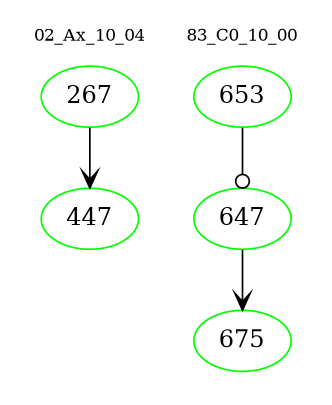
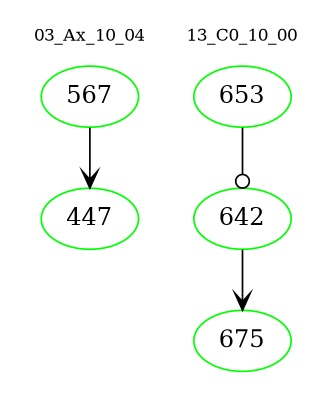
cluster "02_Ax_10_04": label "02_Ax_10_04" -> "03_Ax_10_04"
cluster "83_C0_10_00": label "83_C0_10_00" -> "13_C0_10_00"
node "267": label "267" -> "567"
node "647": label "647" -> "642"
